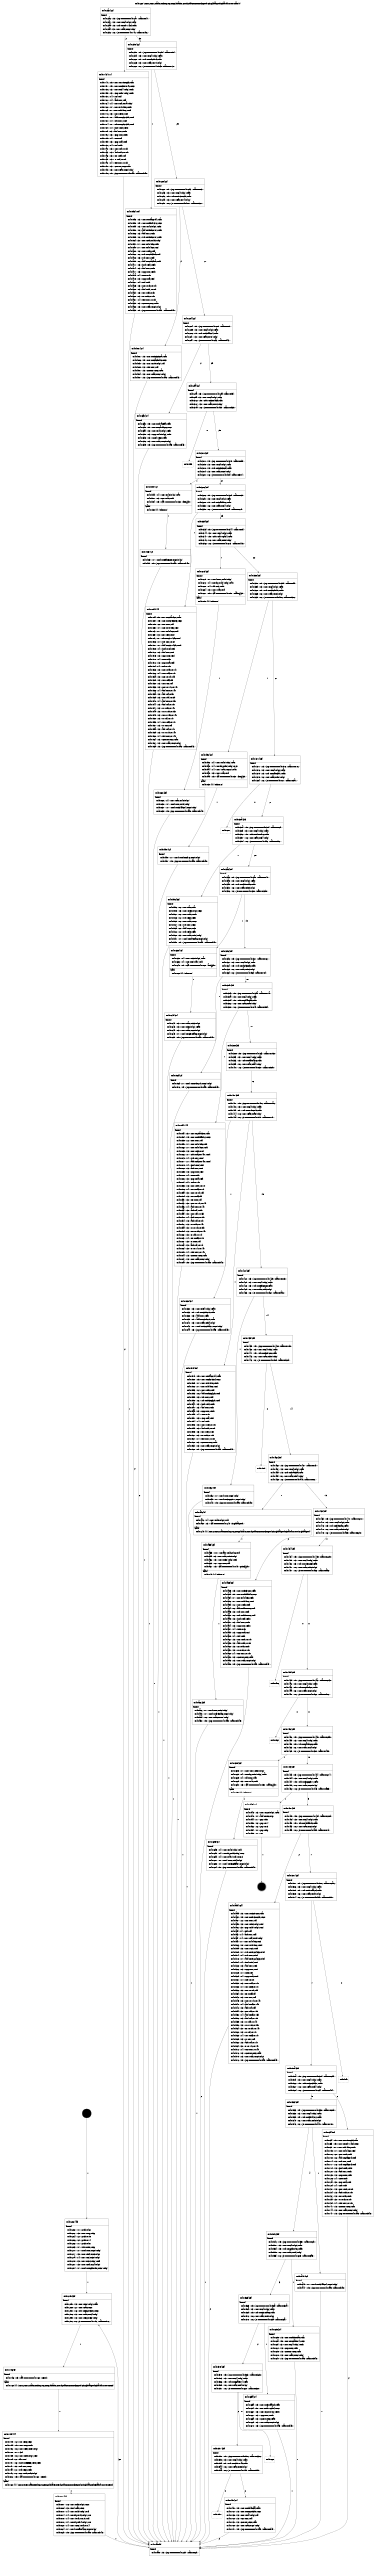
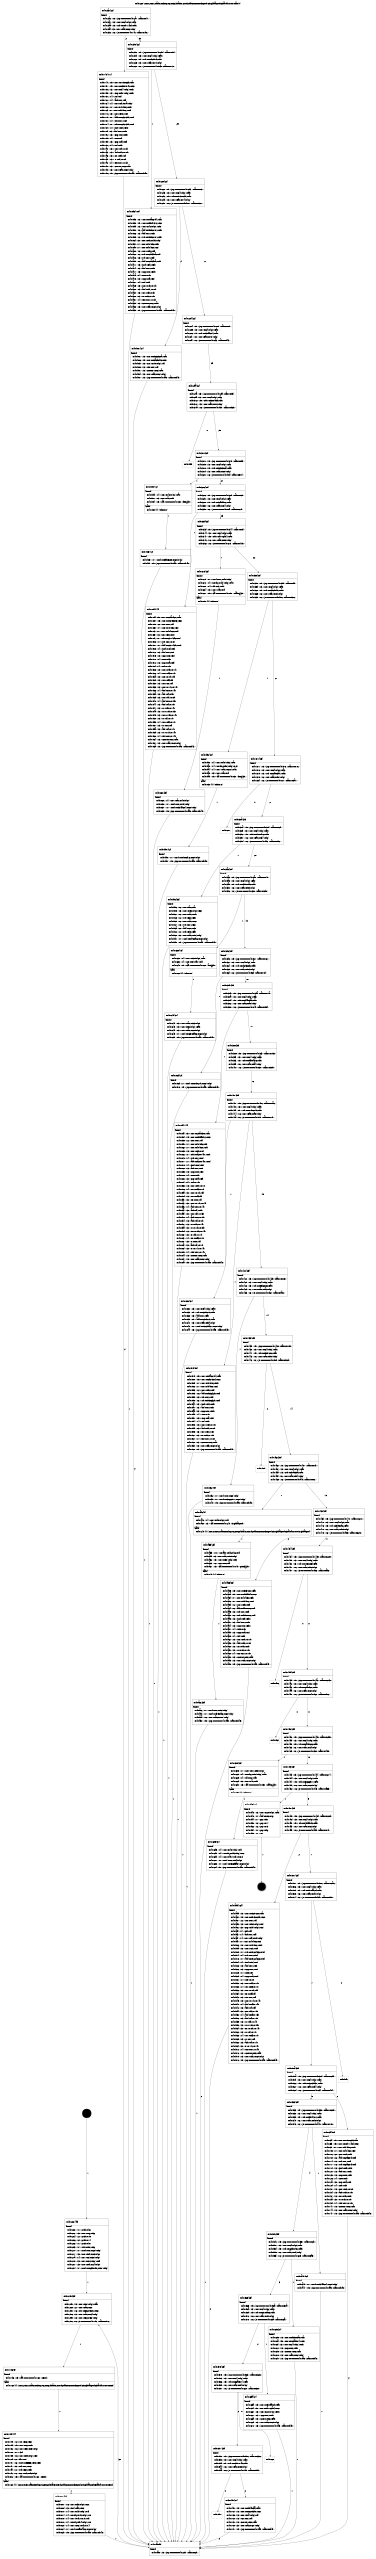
node "0x4016a3 [27]": removed
